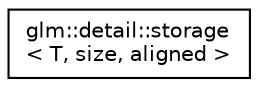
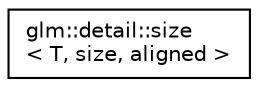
node "glm::detail::storage < T, size, aligned >": label "glm::detail::storage < T, size, aligned >" -> "glm::detail::size < T, size, aligned >"
